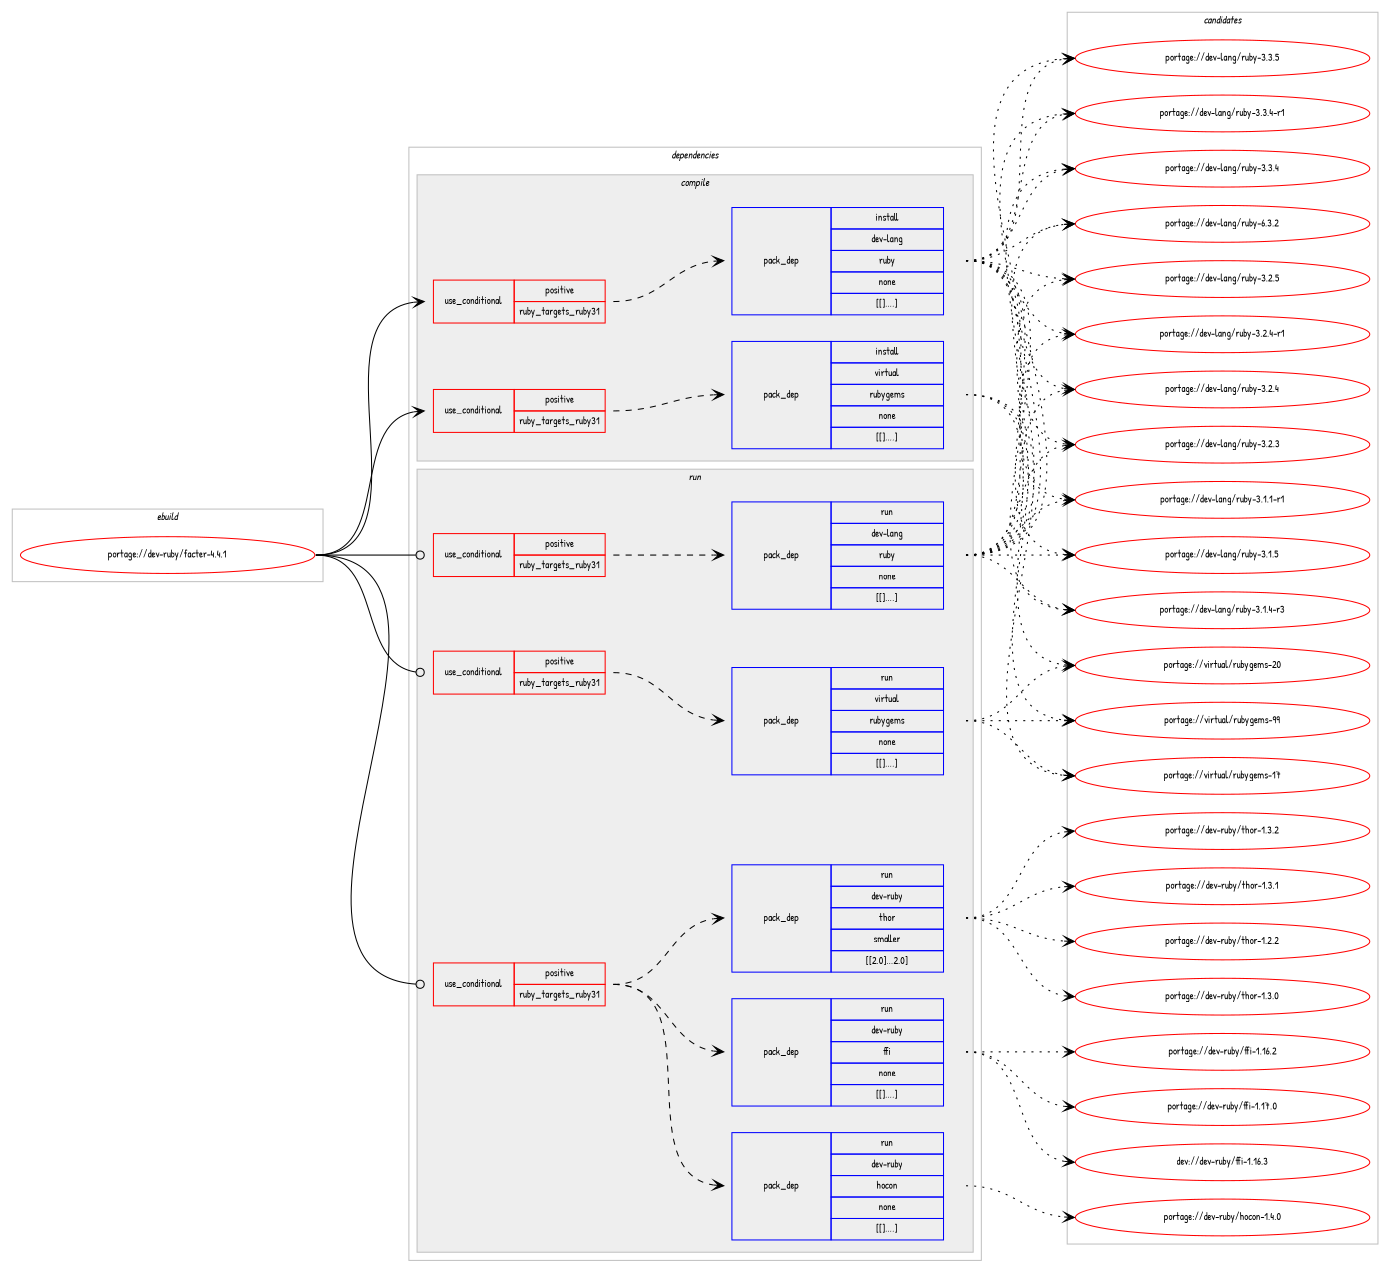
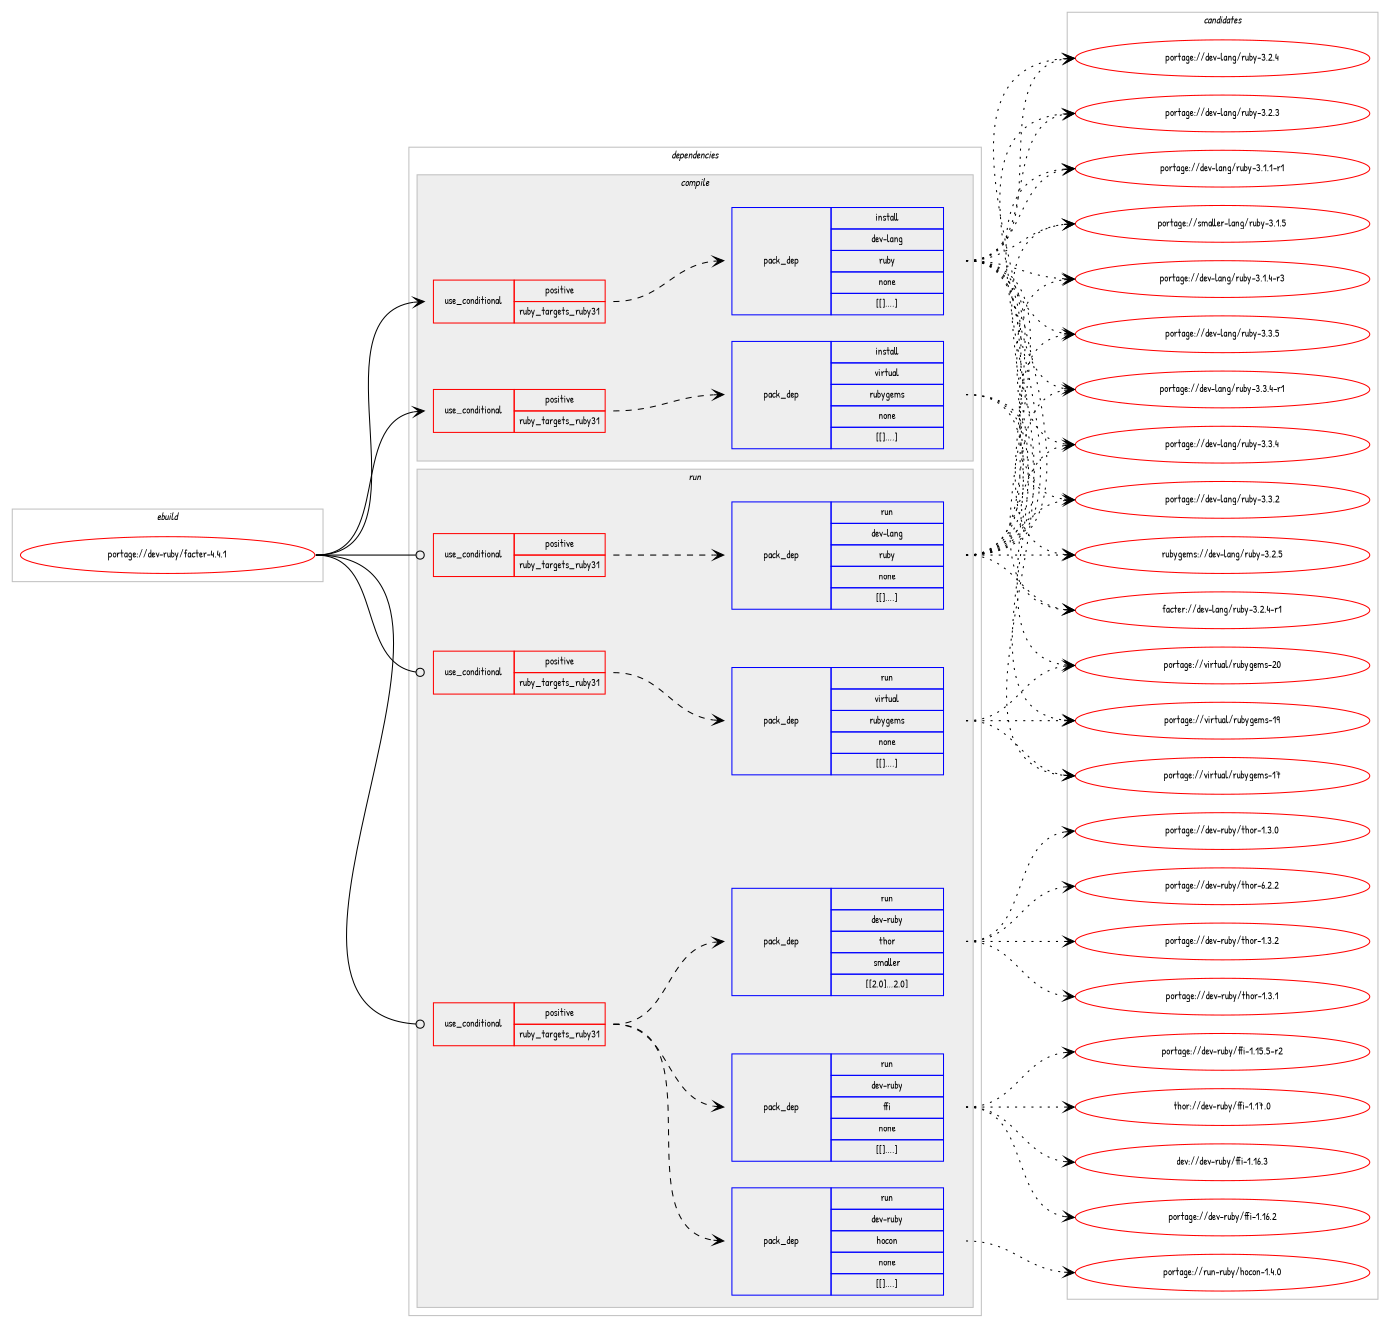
node "portage://dev-lang/ruby-6.3.2": label "portage://dev-lang/ruby-6.3.2" -> "portage://dev-lang/ruby-3.3.2"
node "portage://dev-lang/ruby-3.2.5": label "portage://dev-lang/ruby-3.2.5" -> "rubygems://dev-lang/ruby-3.2.5"
node "portage://dev-lang/ruby-3.2.4-r1": label "portage://dev-lang/ruby-3.2.4-r1" -> "facter://dev-lang/ruby-3.2.4-r1"
node "portage://dev-lang/ruby-3.1.5": label "portage://dev-lang/ruby-3.1.5" -> "portage://smaller-lang/ruby-3.1.5"
node "portage://virtual/rubygems-99": label "portage://virtual/rubygems-99" -> "portage://virtual/rubygems-19"
node "portage://dev-ruby/thor-1.2.2": label "portage://dev-ruby/thor-1.2.2" -> "portage://dev-ruby/thor-6.2.2"
node "portage://dev-ruby/ffi-1.15.5-r2": added
node "portage://dev-ruby/ffi-1.17.0": label "portage://dev-ruby/ffi-1.17.0" -> "thor://dev-ruby/ffi-1.17.0"
node "portage://dev-ruby/hocon-1.4.0": label "portage://dev-ruby/hocon-1.4.0" -> "portage://run-ruby/hocon-1.4.0"
